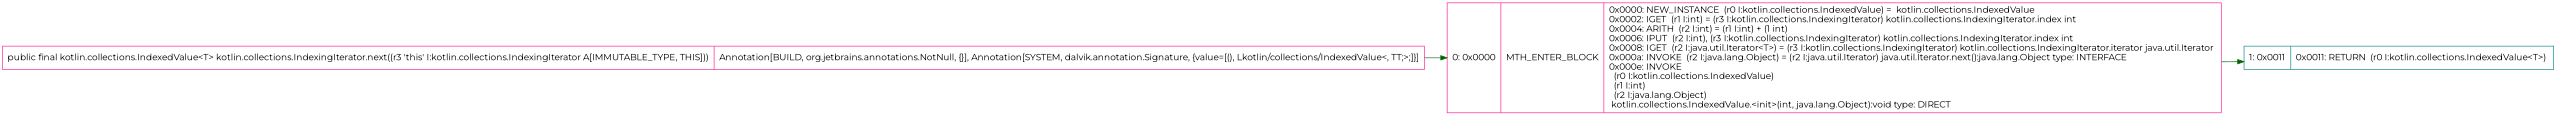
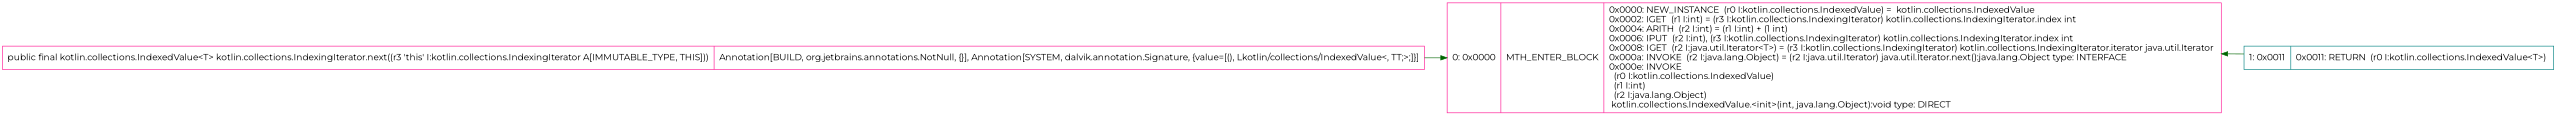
edge "0: 0x0000" -> "1: 0x0011": reversed
